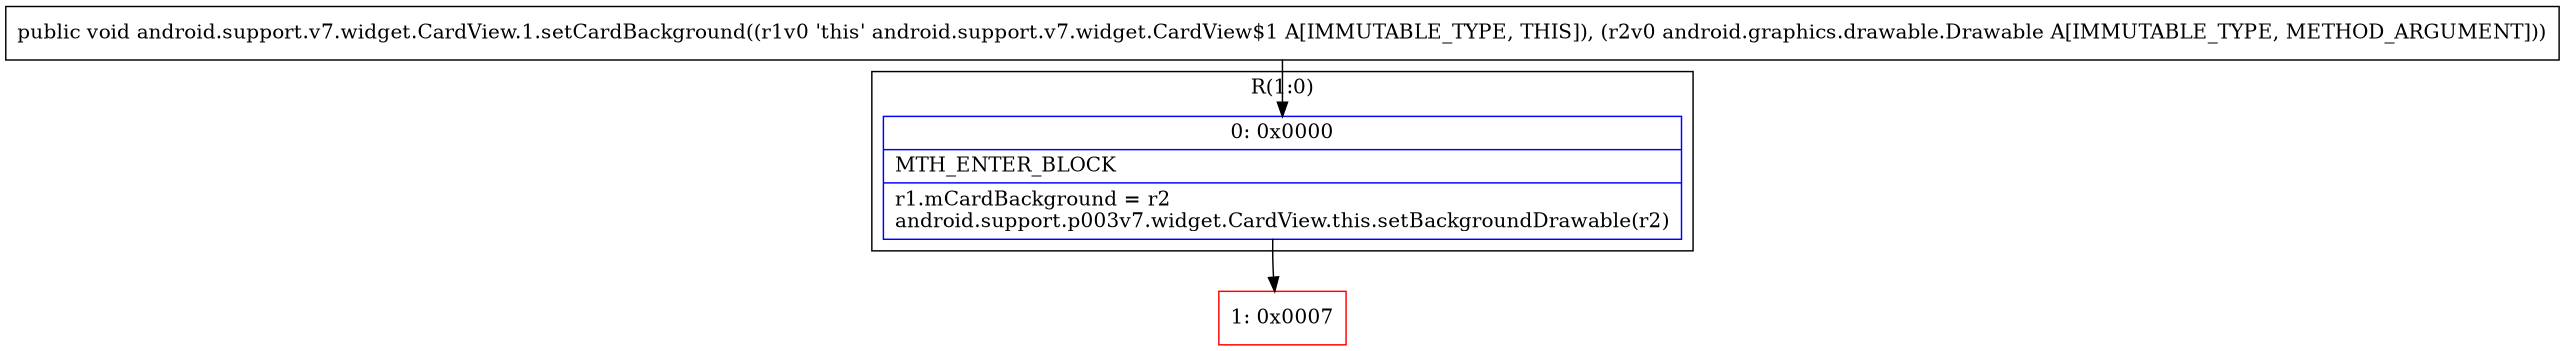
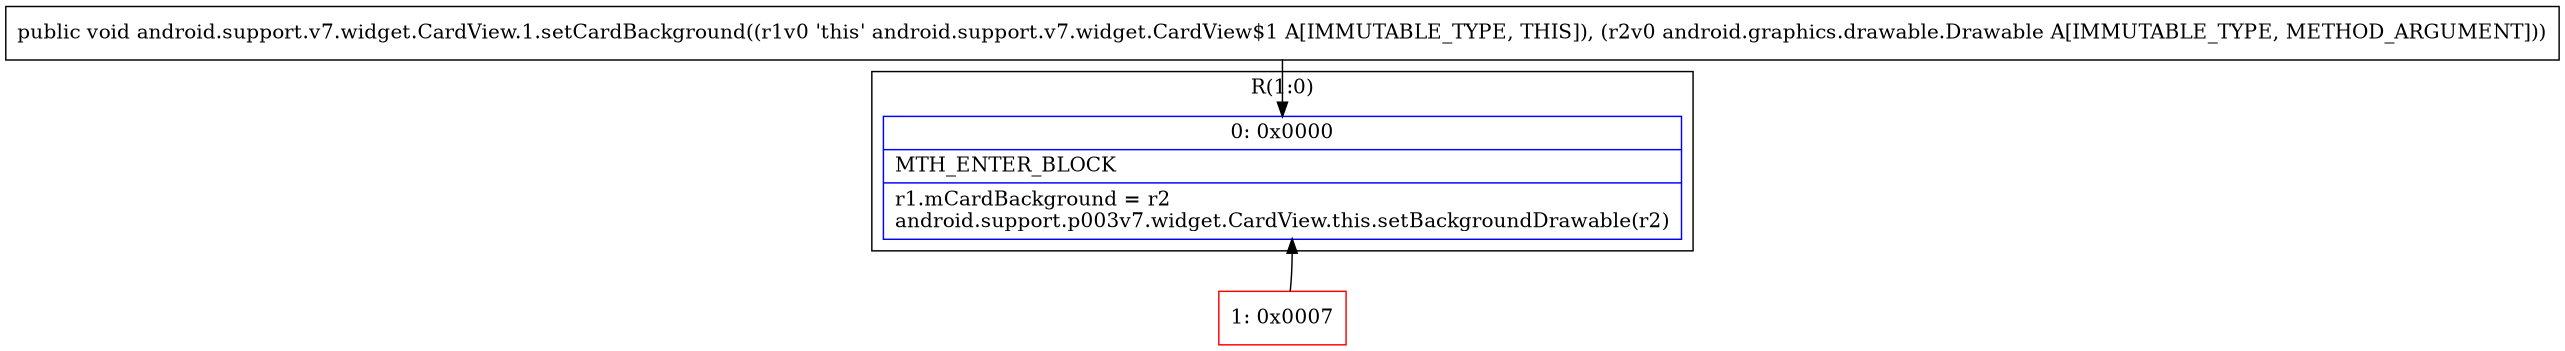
edge "0: 0x0000" -> "1: 0x0007": reversed
